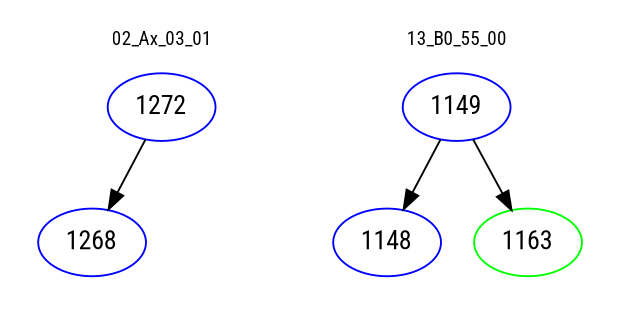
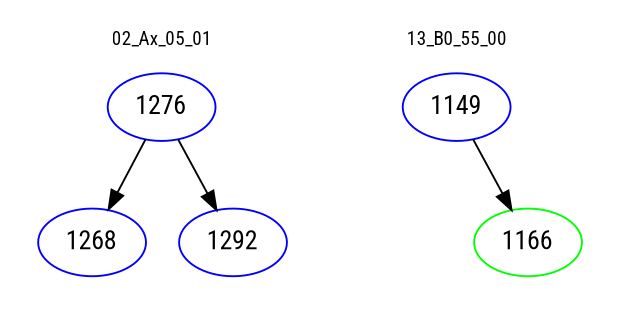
cluster "02_Ax_03_01": label "02_Ax_03_01" -> "02_Ax_05_01"
node "1272": label "1272" -> "1276"
node "1292": added
node "1148": removed
node "1163": label "1163" -> "1166"
